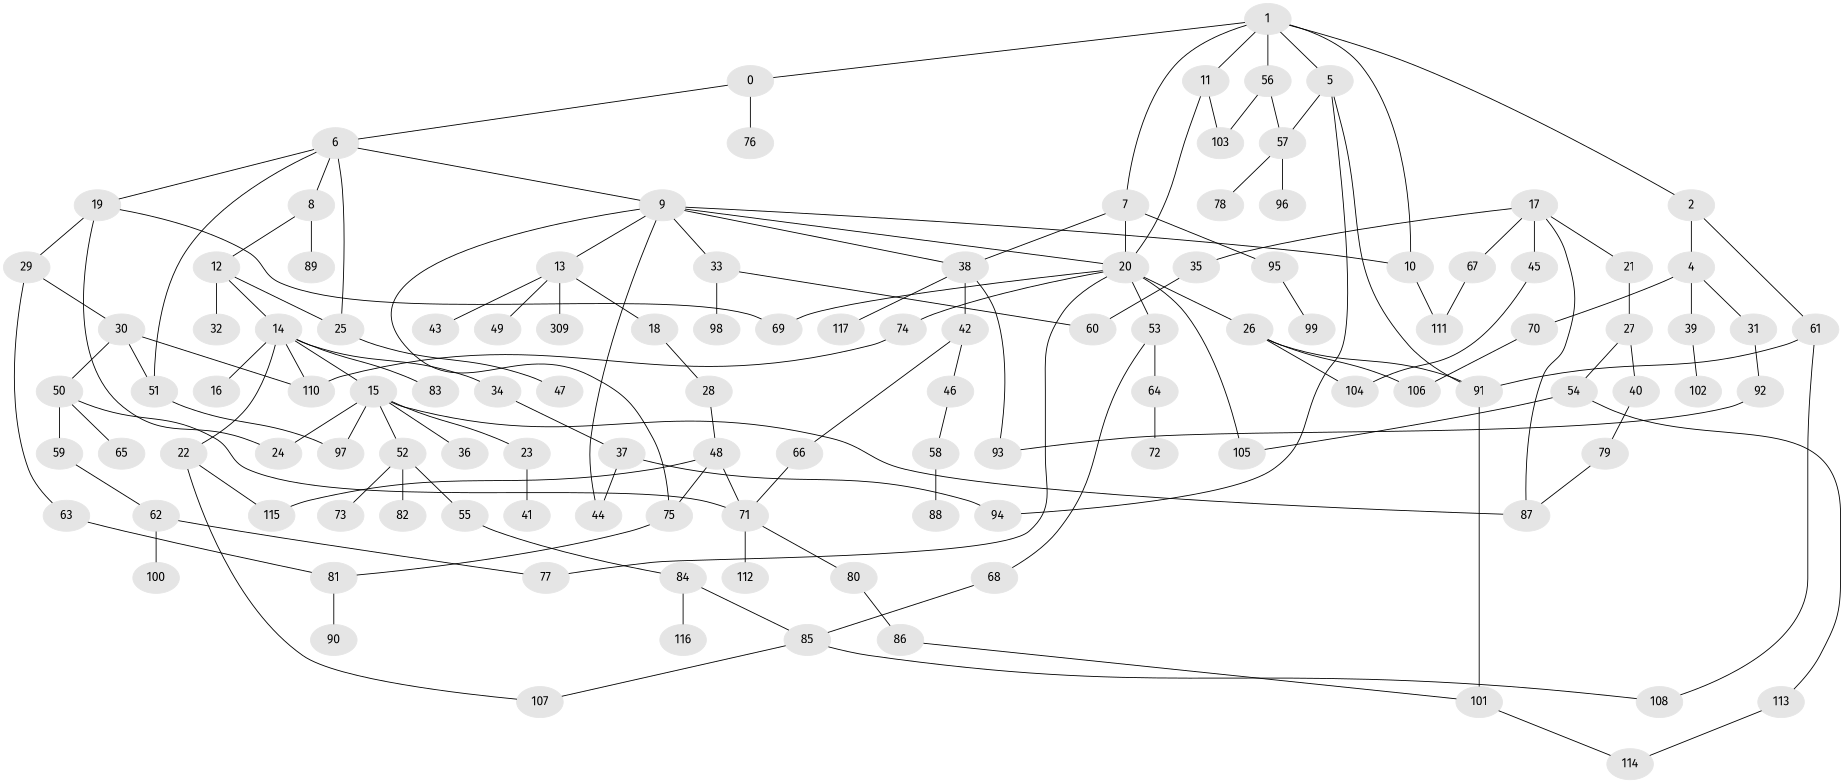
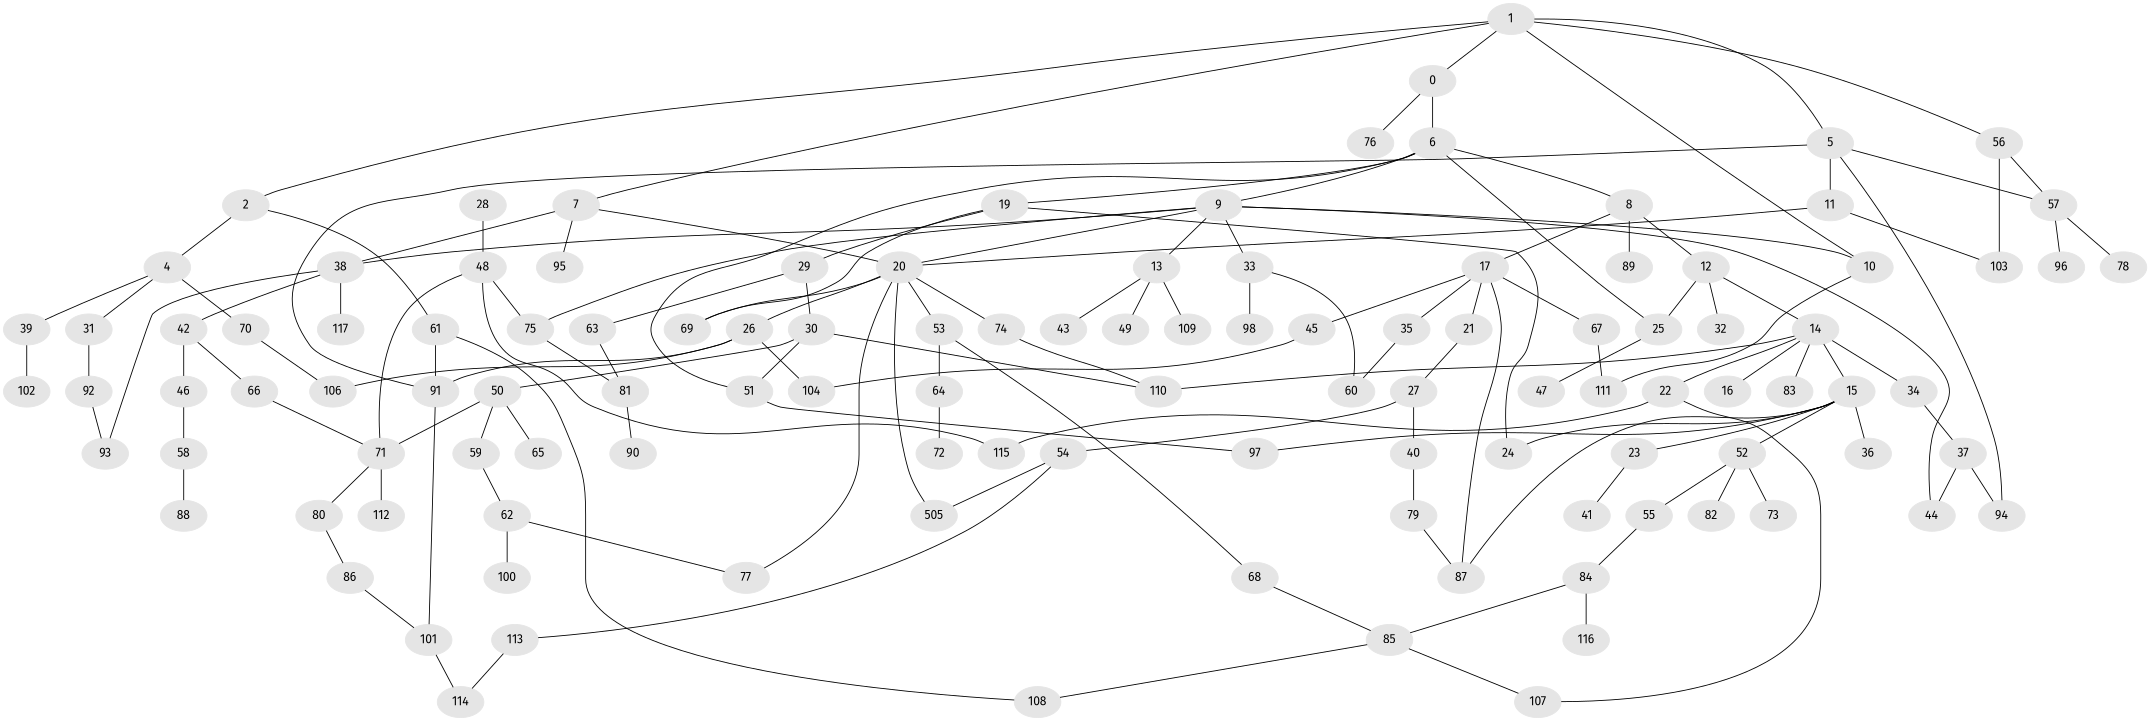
edge "1" -- "11": now "5" -- "11"
edge "8" -- "17": added
node "309": label "309" -> "109"
node "18": removed
node "99": removed
node "105": label "105" -> "505"
